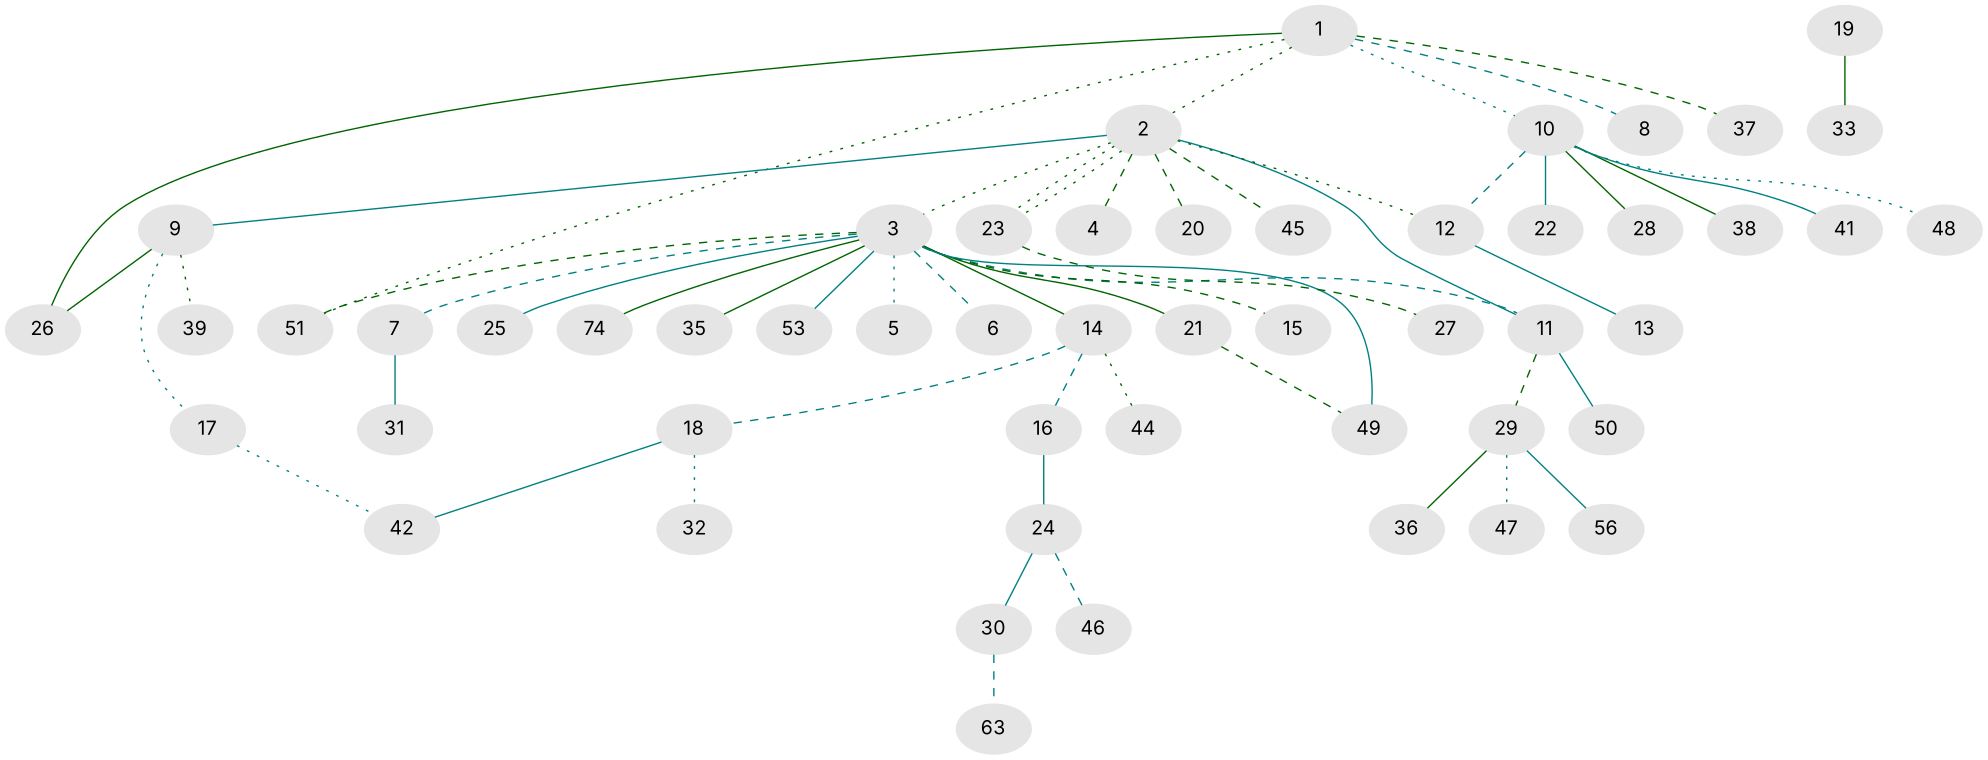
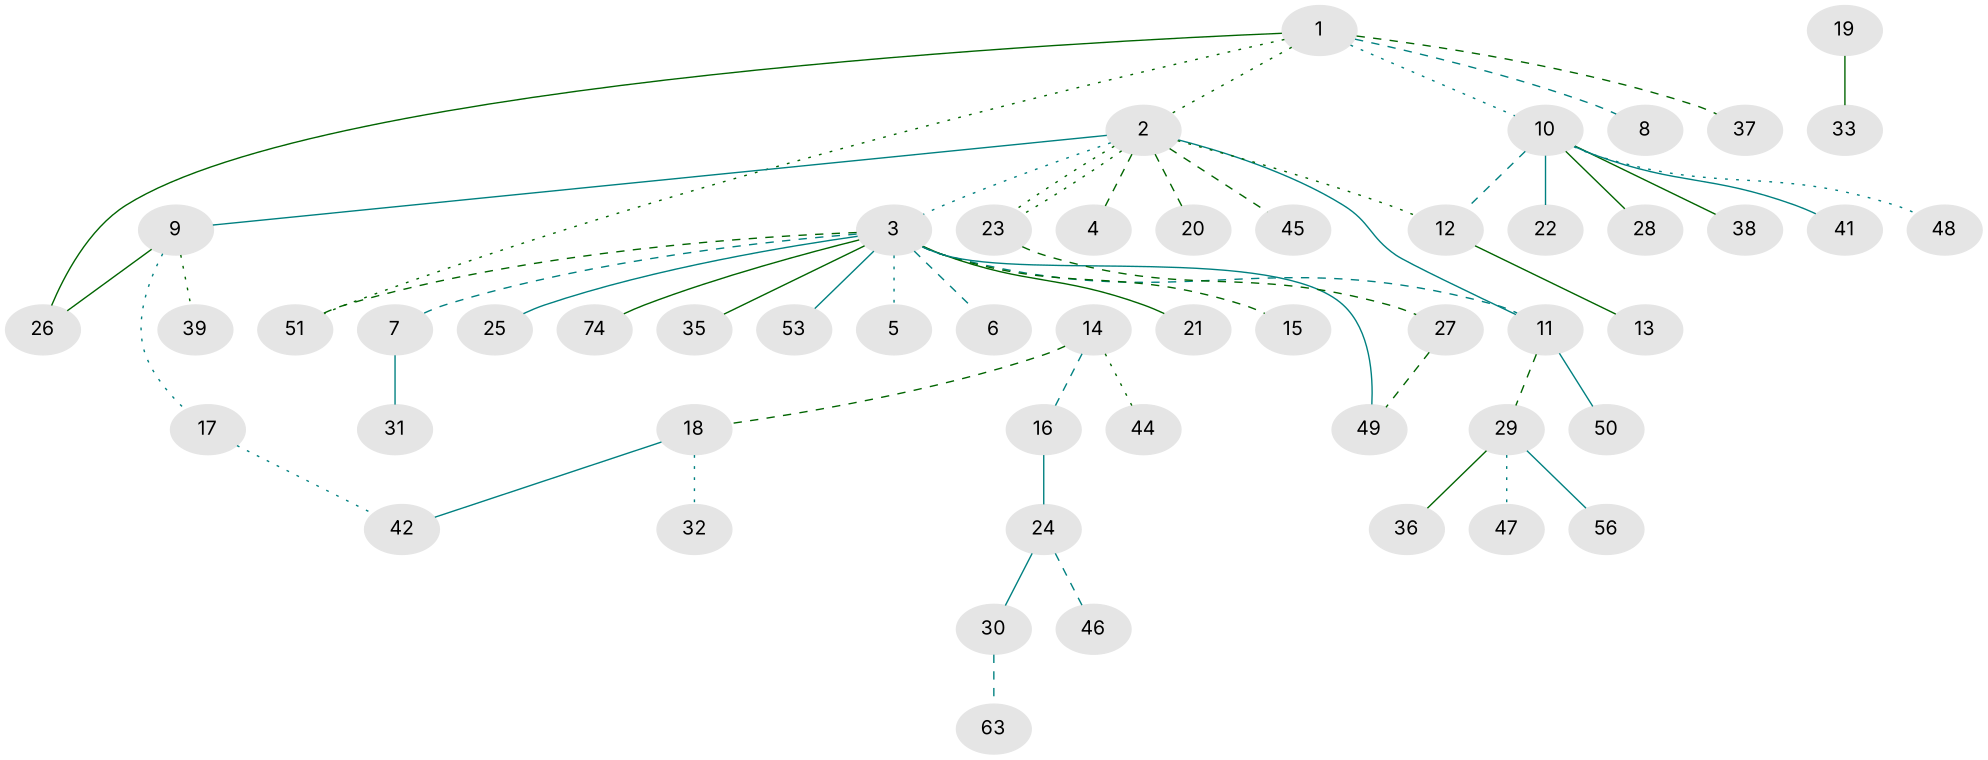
edge "2" -- "3": color darkgreen -> teal
edge "3" -- "14": removed
edge "12" -- "13": color teal -> darkgreen
edge "21" -- "49": now "27" -- "49"
edge "14" -- "18": color teal -> darkgreen
